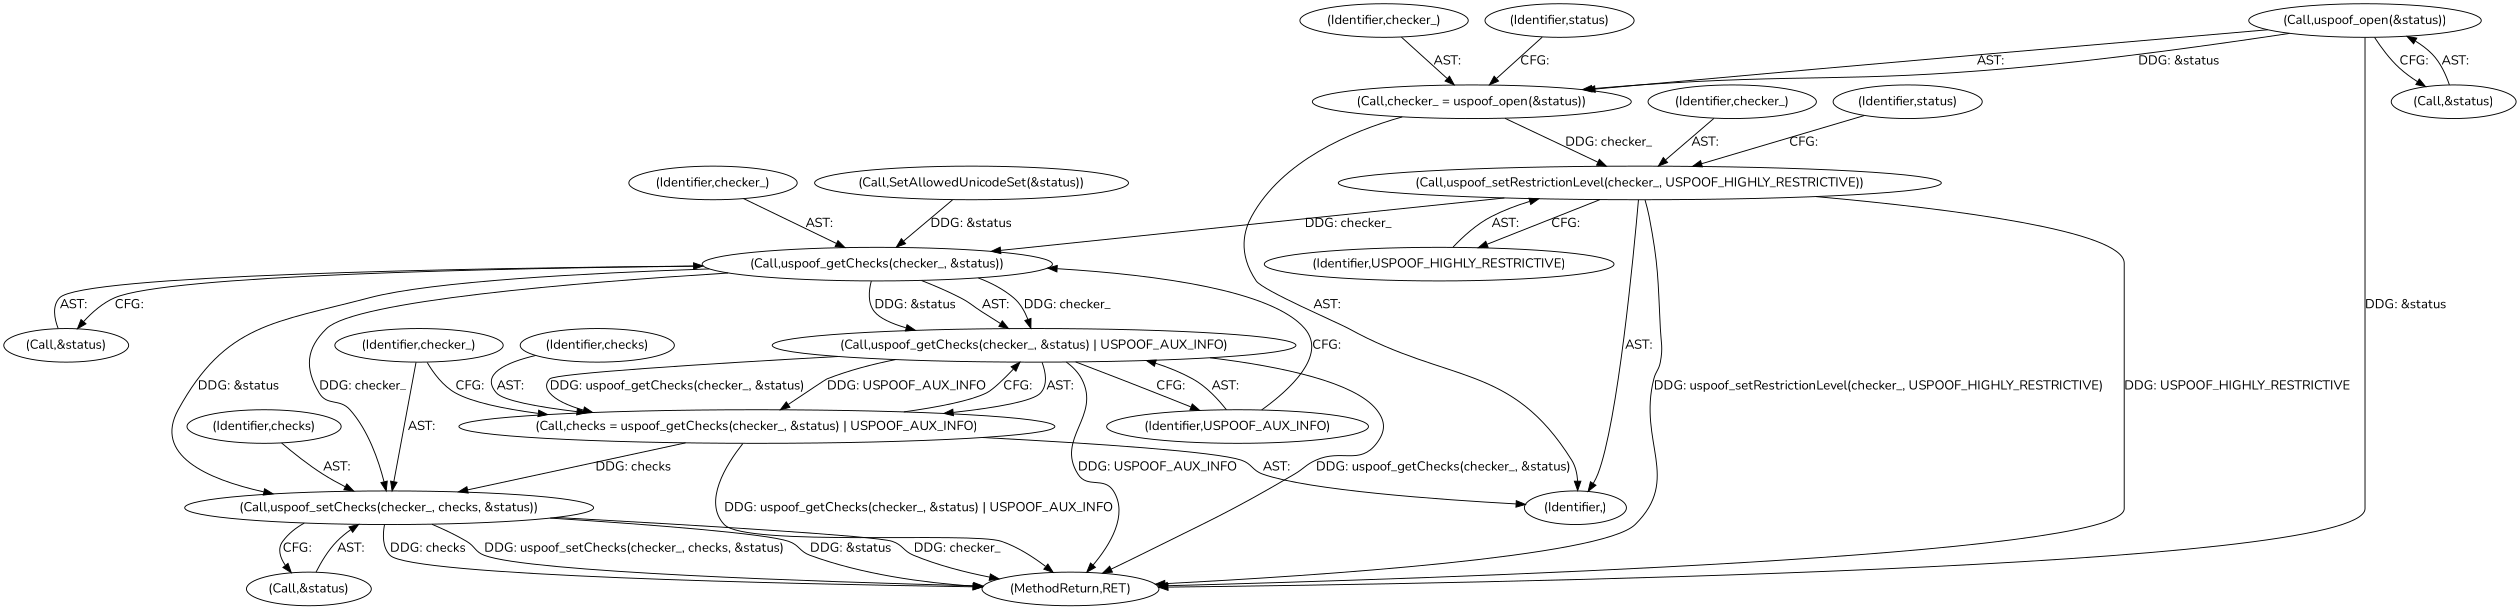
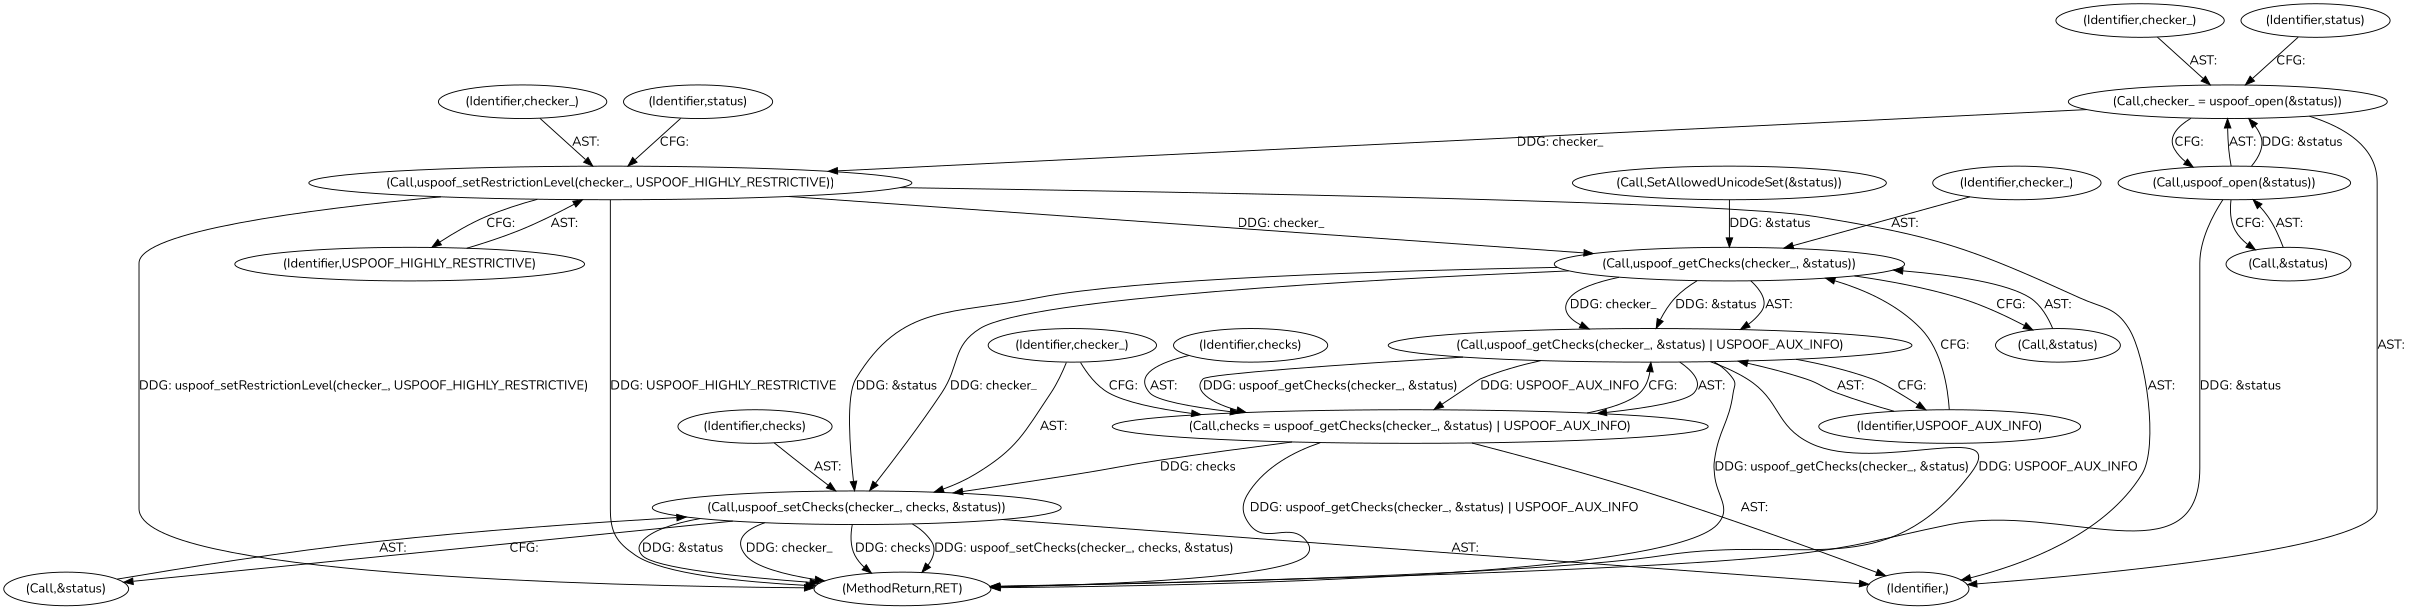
edge "(Call,checker_ = uspoof_open(&status))" -> "(Call,uspoof_open(&status))": added, label "CFG:"
edge "(Call,uspoof_setChecks(checker_, checks, &status))" -> "(Identifier,)": added, label "AST:"
